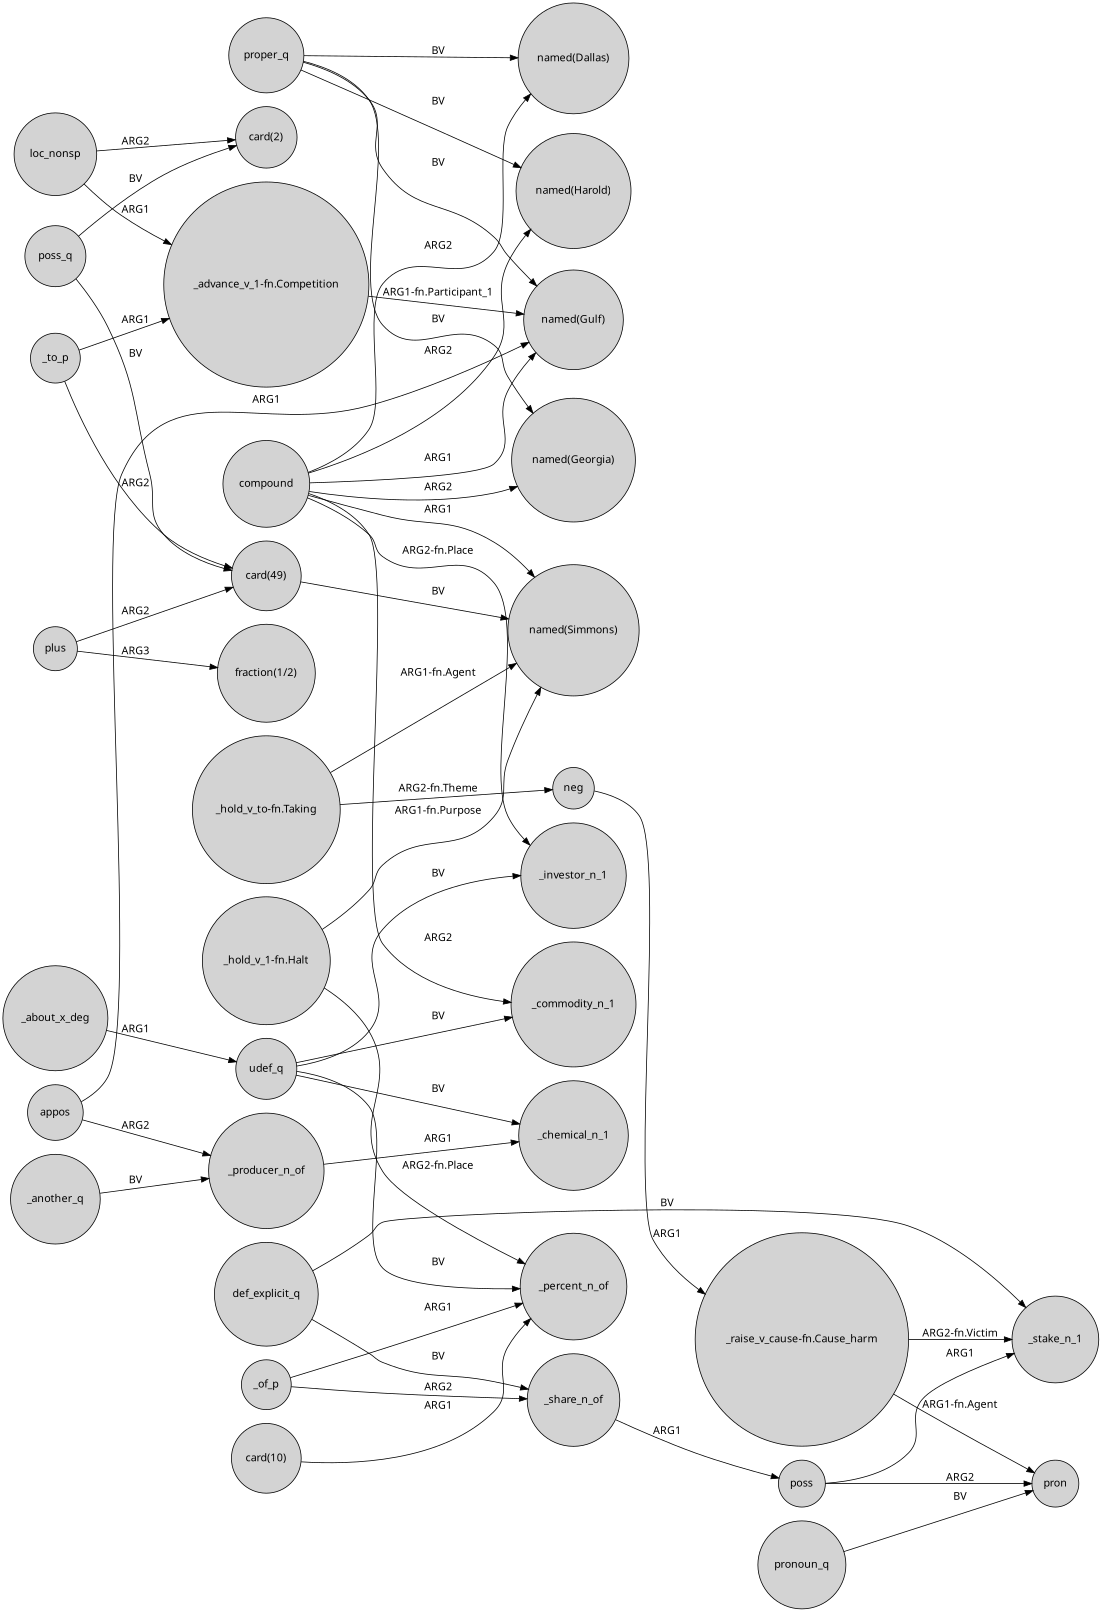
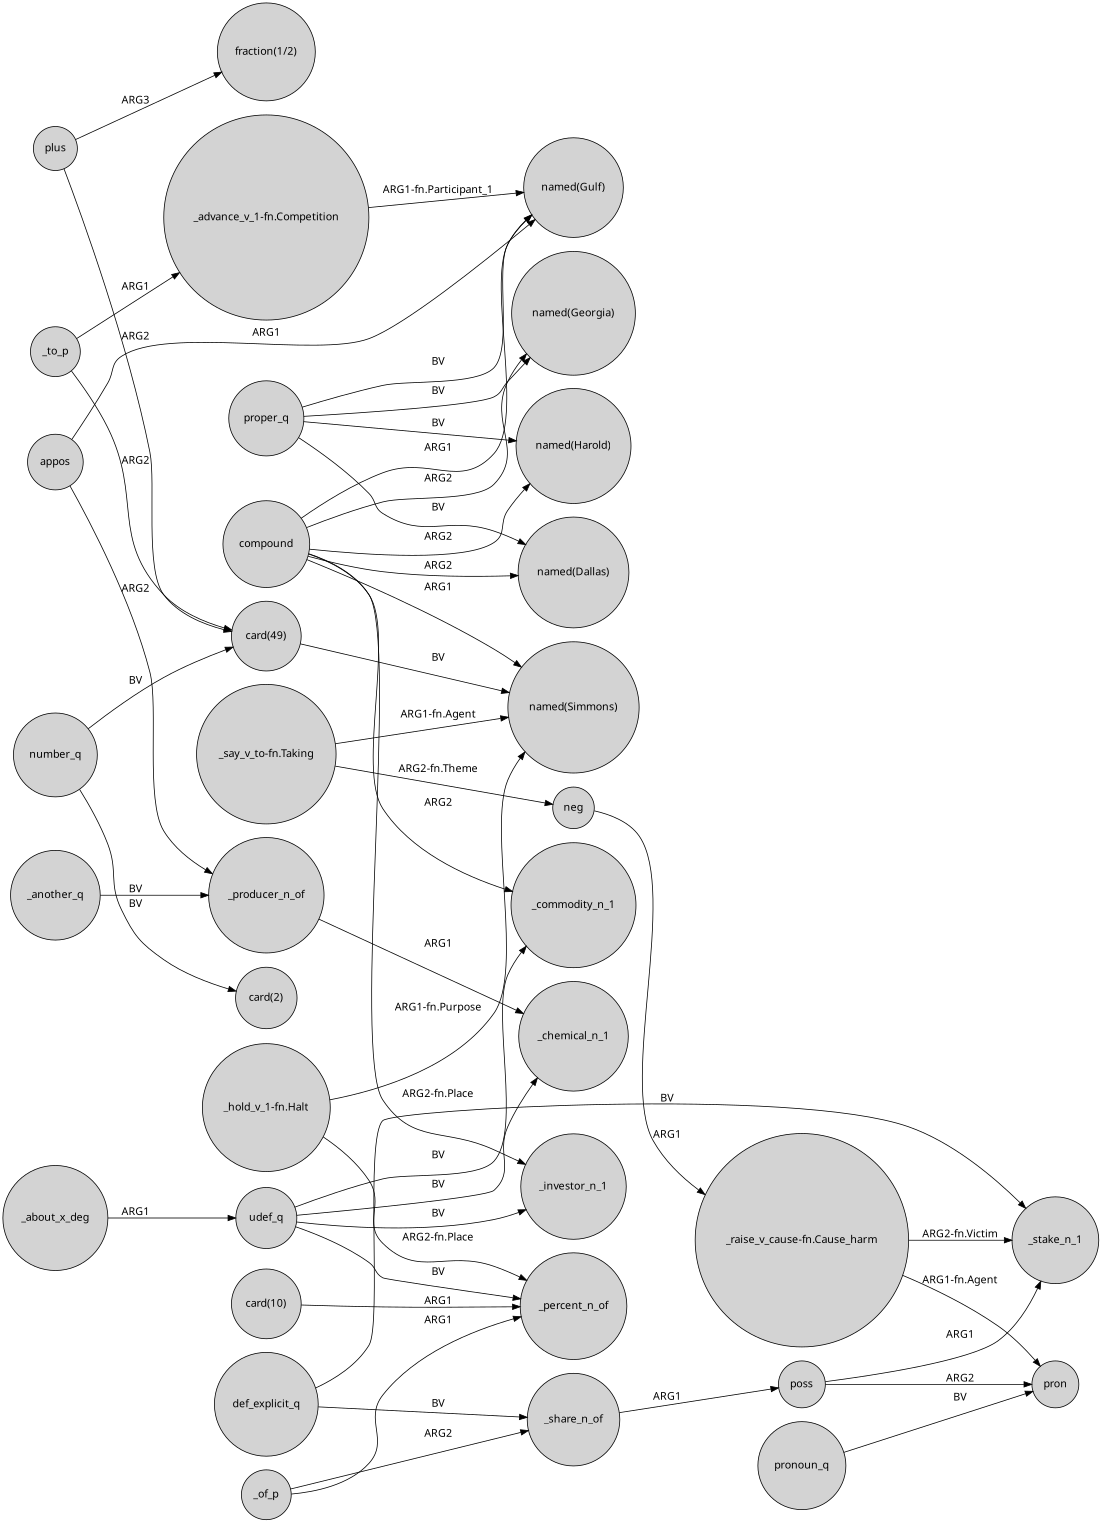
node "loc_nonsp": removed
node "poss_q": label "poss_q" -> "number_q"
node "_hold_v_to-fn.Taking": label "_hold_v_to-fn.Taking" -> "_say_v_to-fn.Taking"
